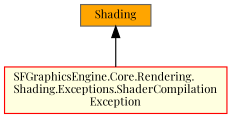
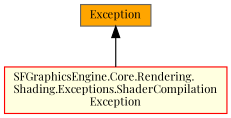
node "Shading": label "Shading" -> "Exception"
